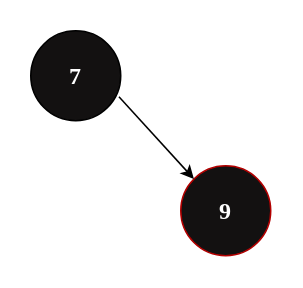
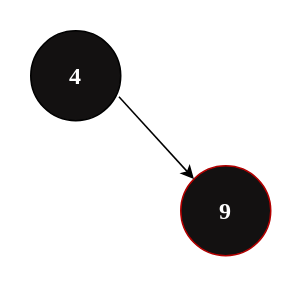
node "7": label "7" -> "4"
